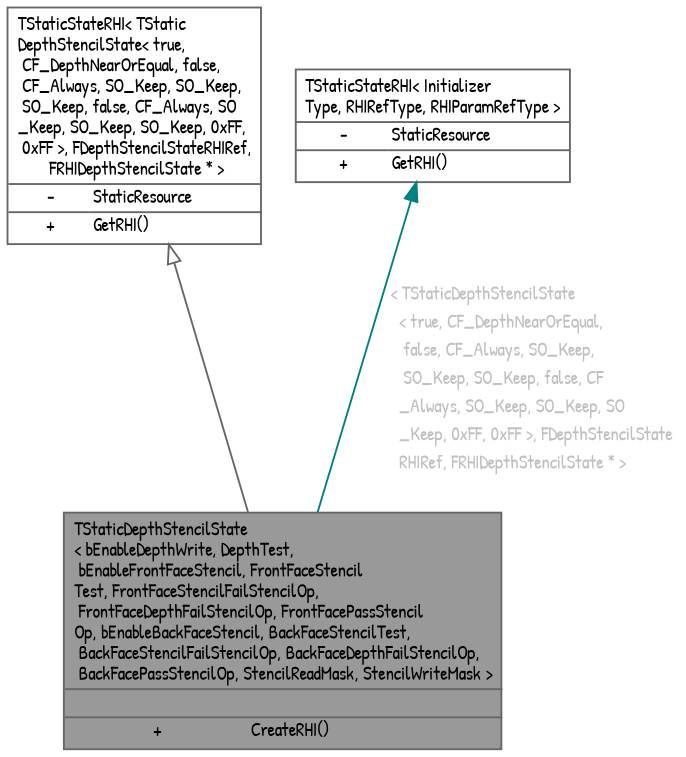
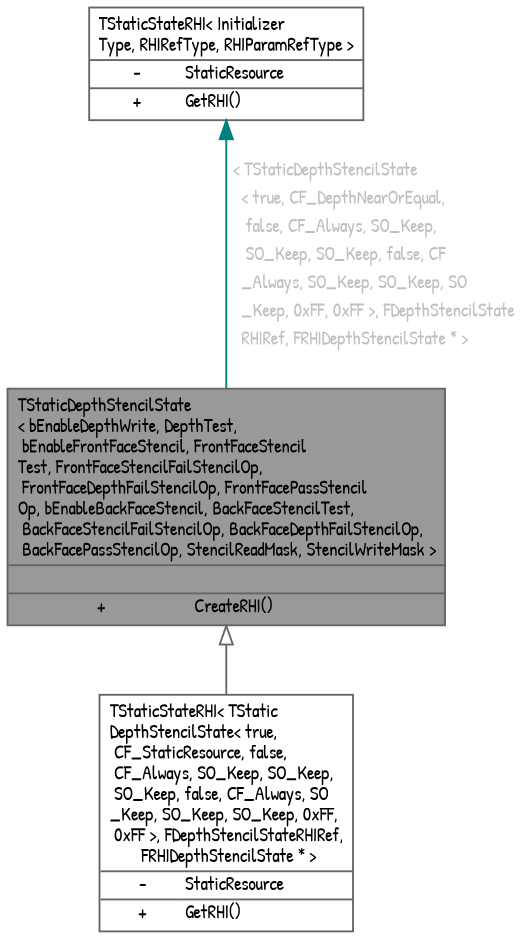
node "TStaticStateRHI< TStatic": text "CF_DepthNearOrEqual, false," -> "CF_StaticResource, false,"
edge "TStaticDepthStencilState" -> "TStaticStateRHI< TStatic": reversed
